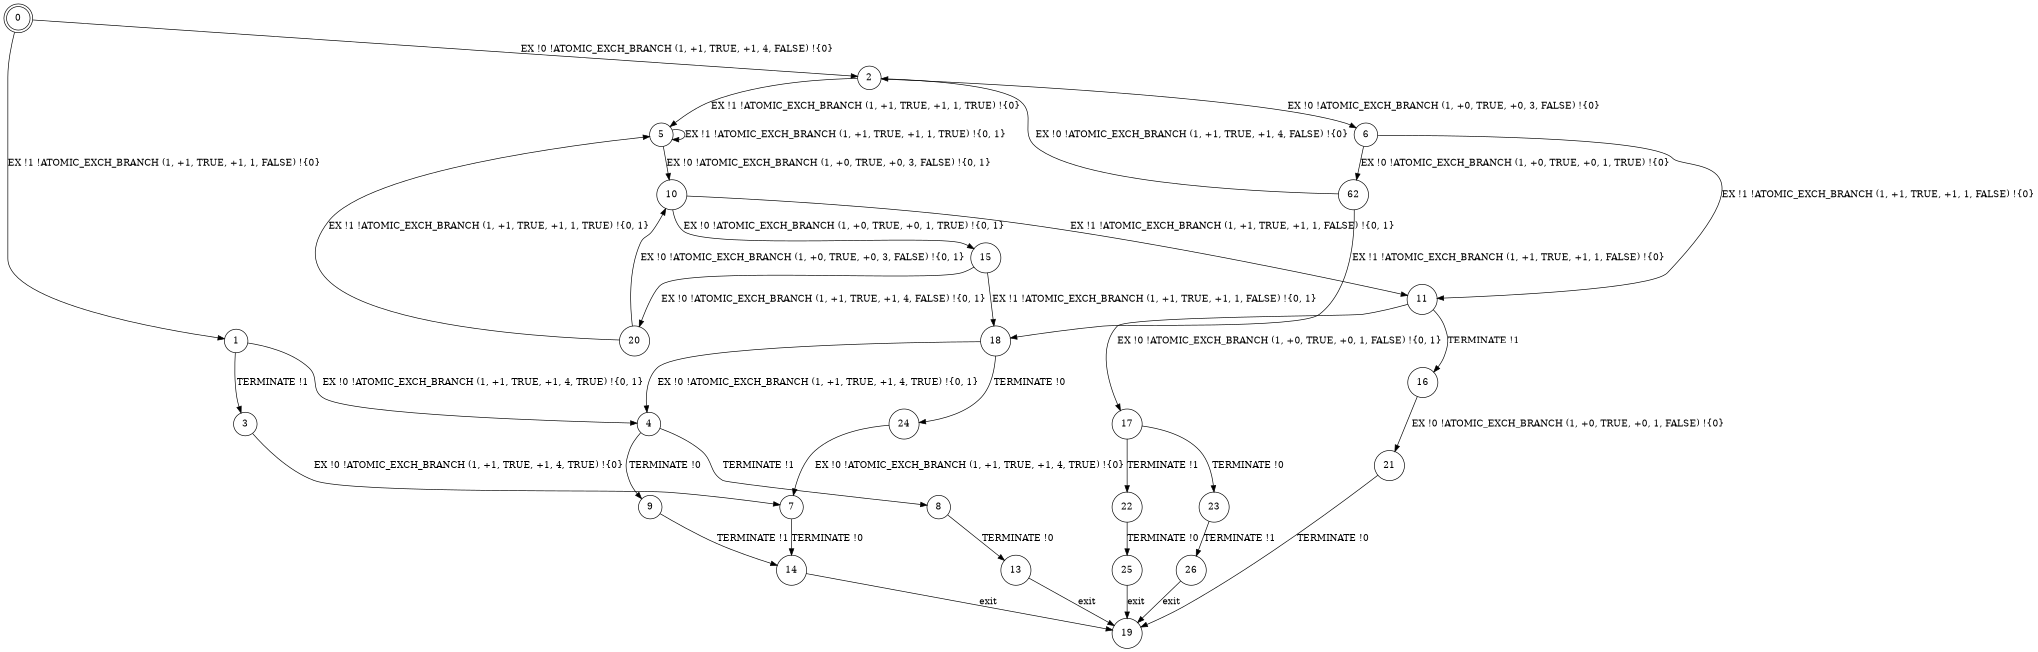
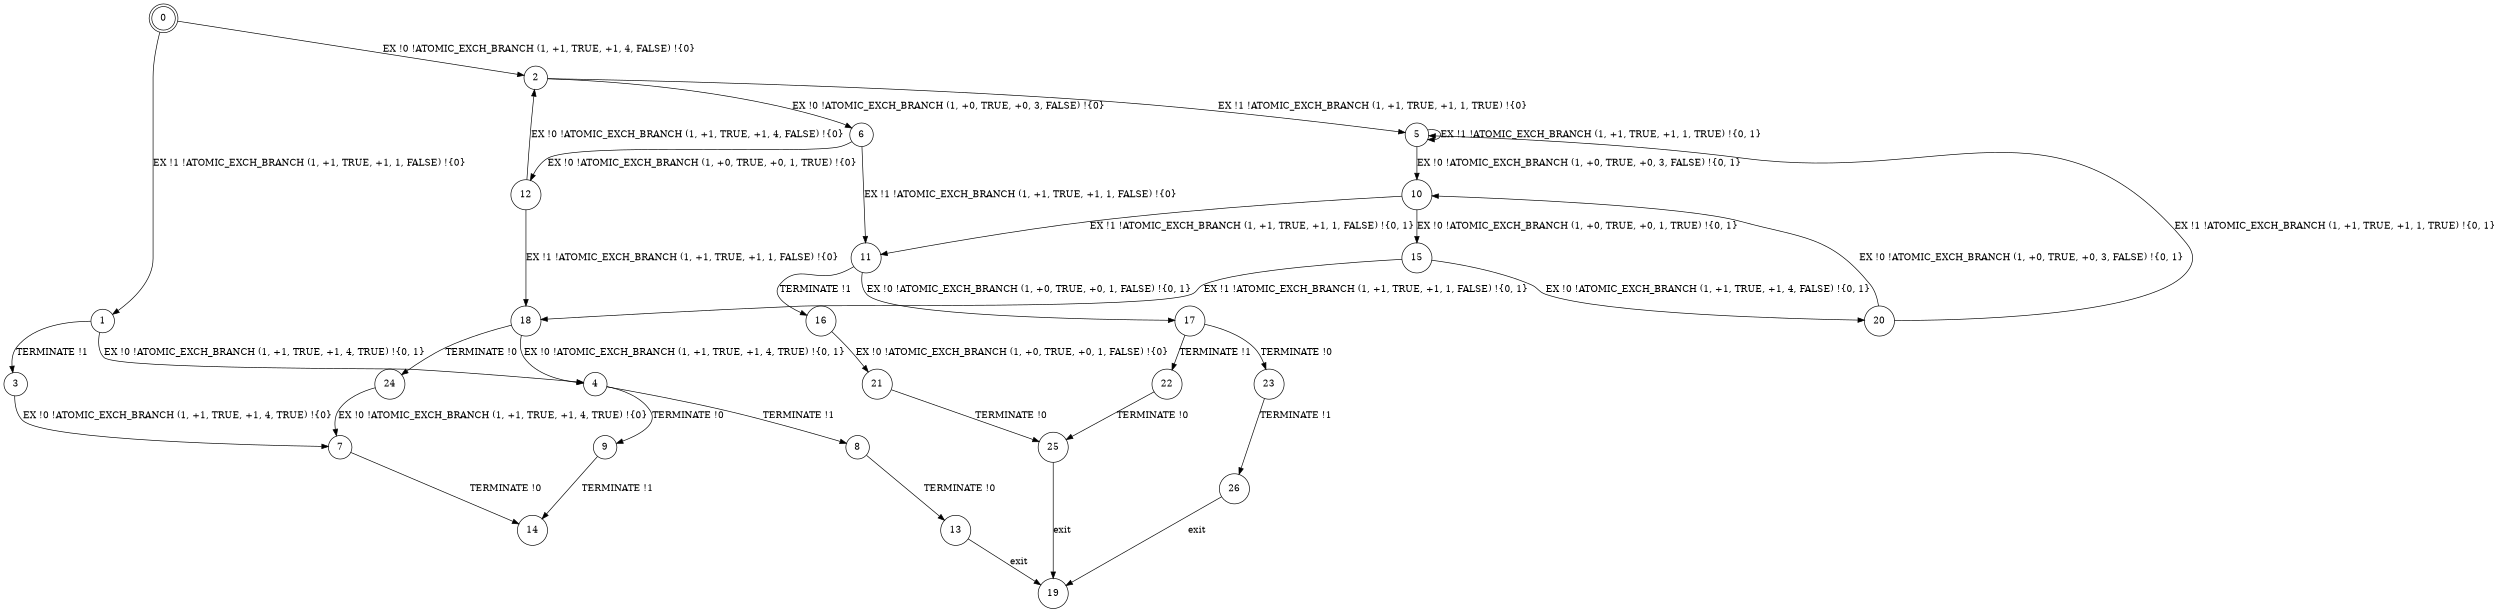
node "62": label "62" -> "12"
edge "21" -> "19": now "21" -> "25"
edge "14" -> "19": removed, label "exit"
